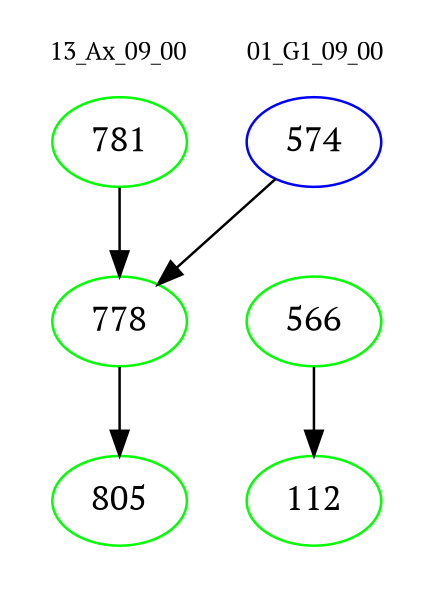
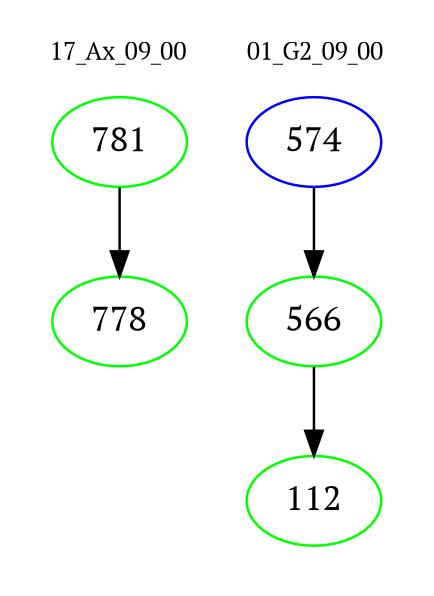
cluster "13_Ax_09_00": label "13_Ax_09_00" -> "17_Ax_09_00"
cluster "01_G1_09_00": label "01_G1_09_00" -> "01_G2_09_00"
edge "574" -> "778": now "574" -> "566"
node "805": removed
